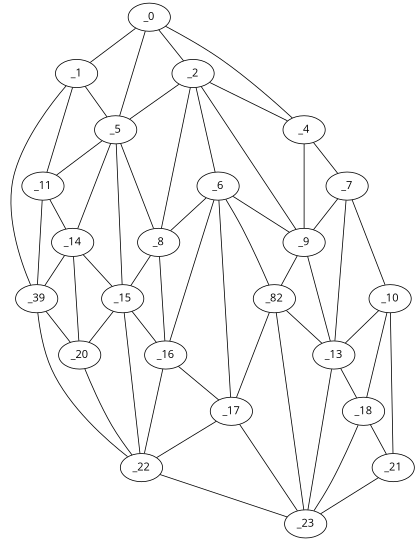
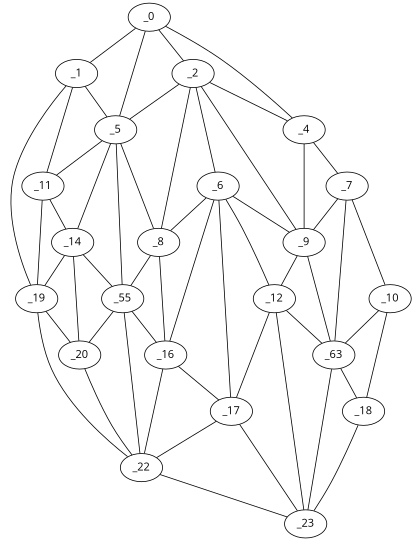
node "_39": label "_39" -> "_19"
node "_15": label "_15" -> "_55"
node "_82": label "_82" -> "_12"
node "_13": label "_13" -> "_63"
node "_21": removed
